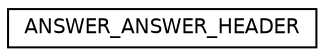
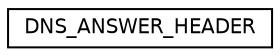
node "ANSWER_ANSWER_HEADER": label "ANSWER_ANSWER_HEADER" -> "DNS_ANSWER_HEADER"
